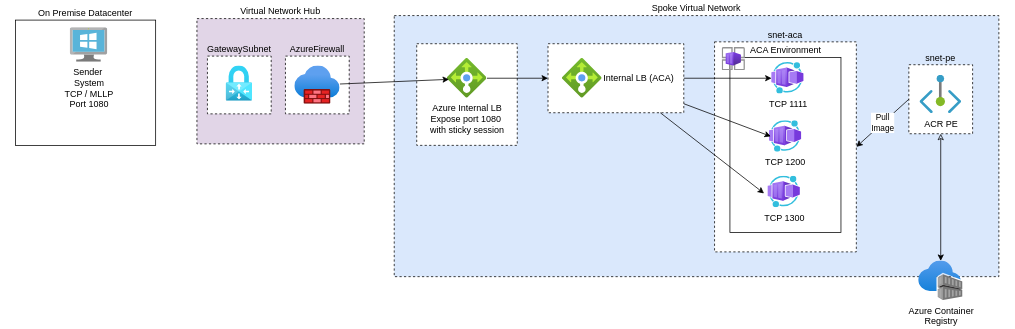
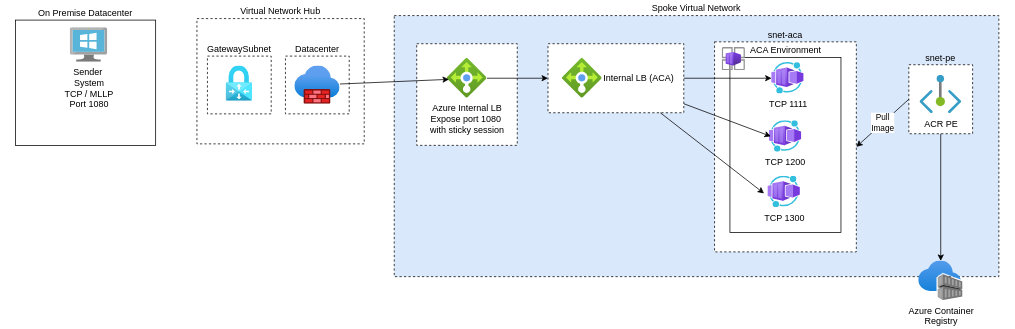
node "AzureFirewall": label "AzureFirewall" -> "Datacenter"
node "Virtual Network Hub": fillcolor #e1d5e7 -> #ffffff
edge "snet-pe" -- "Azure Container Registry": arrowhead classic -> none
